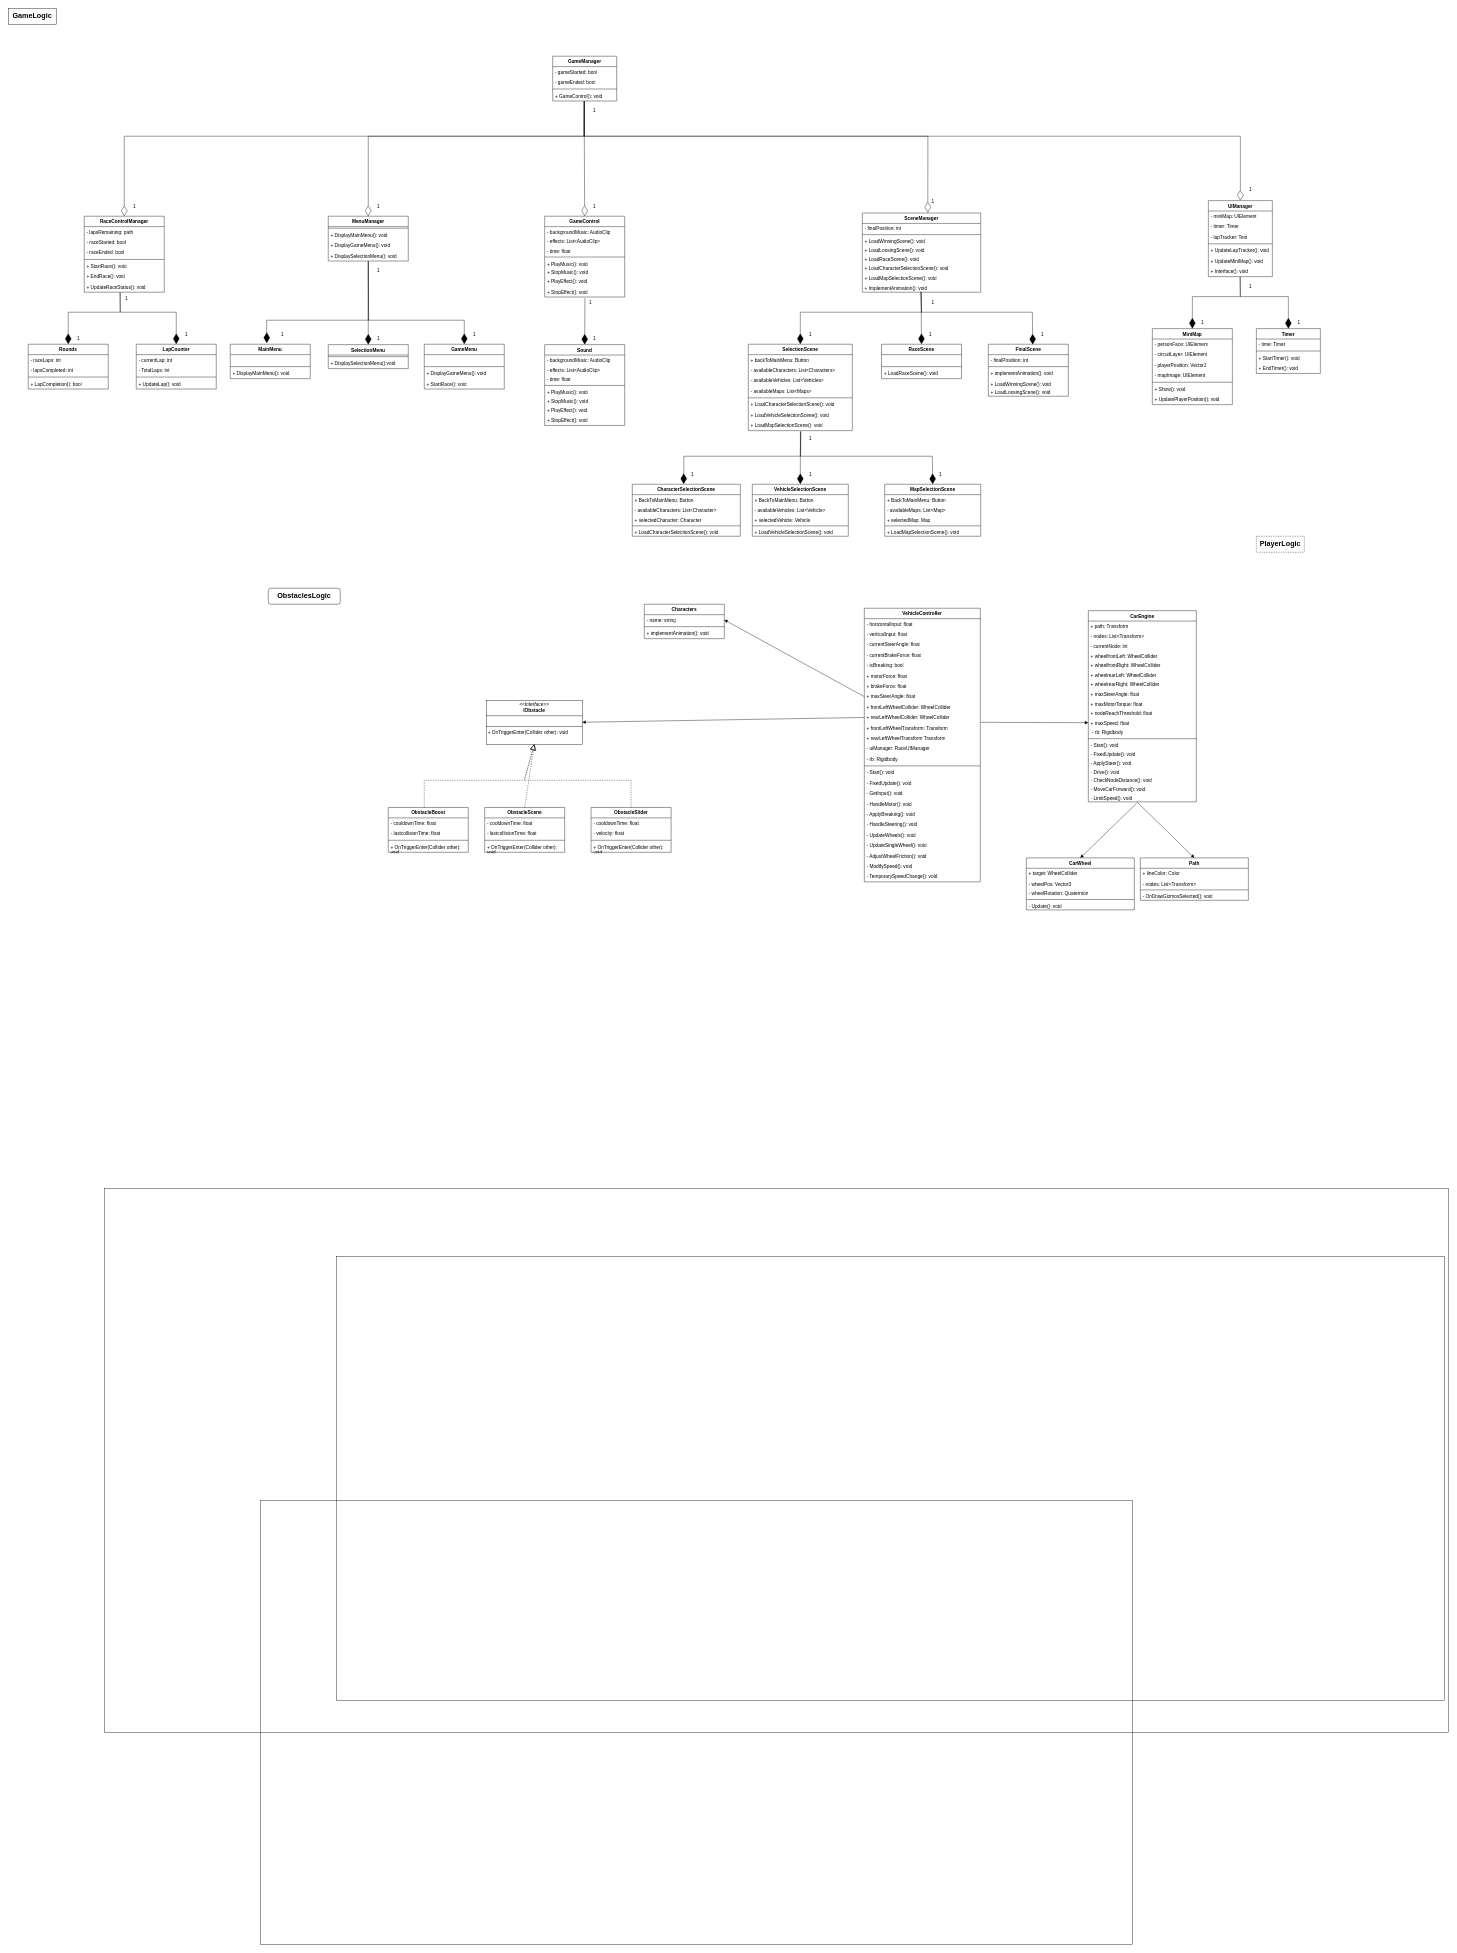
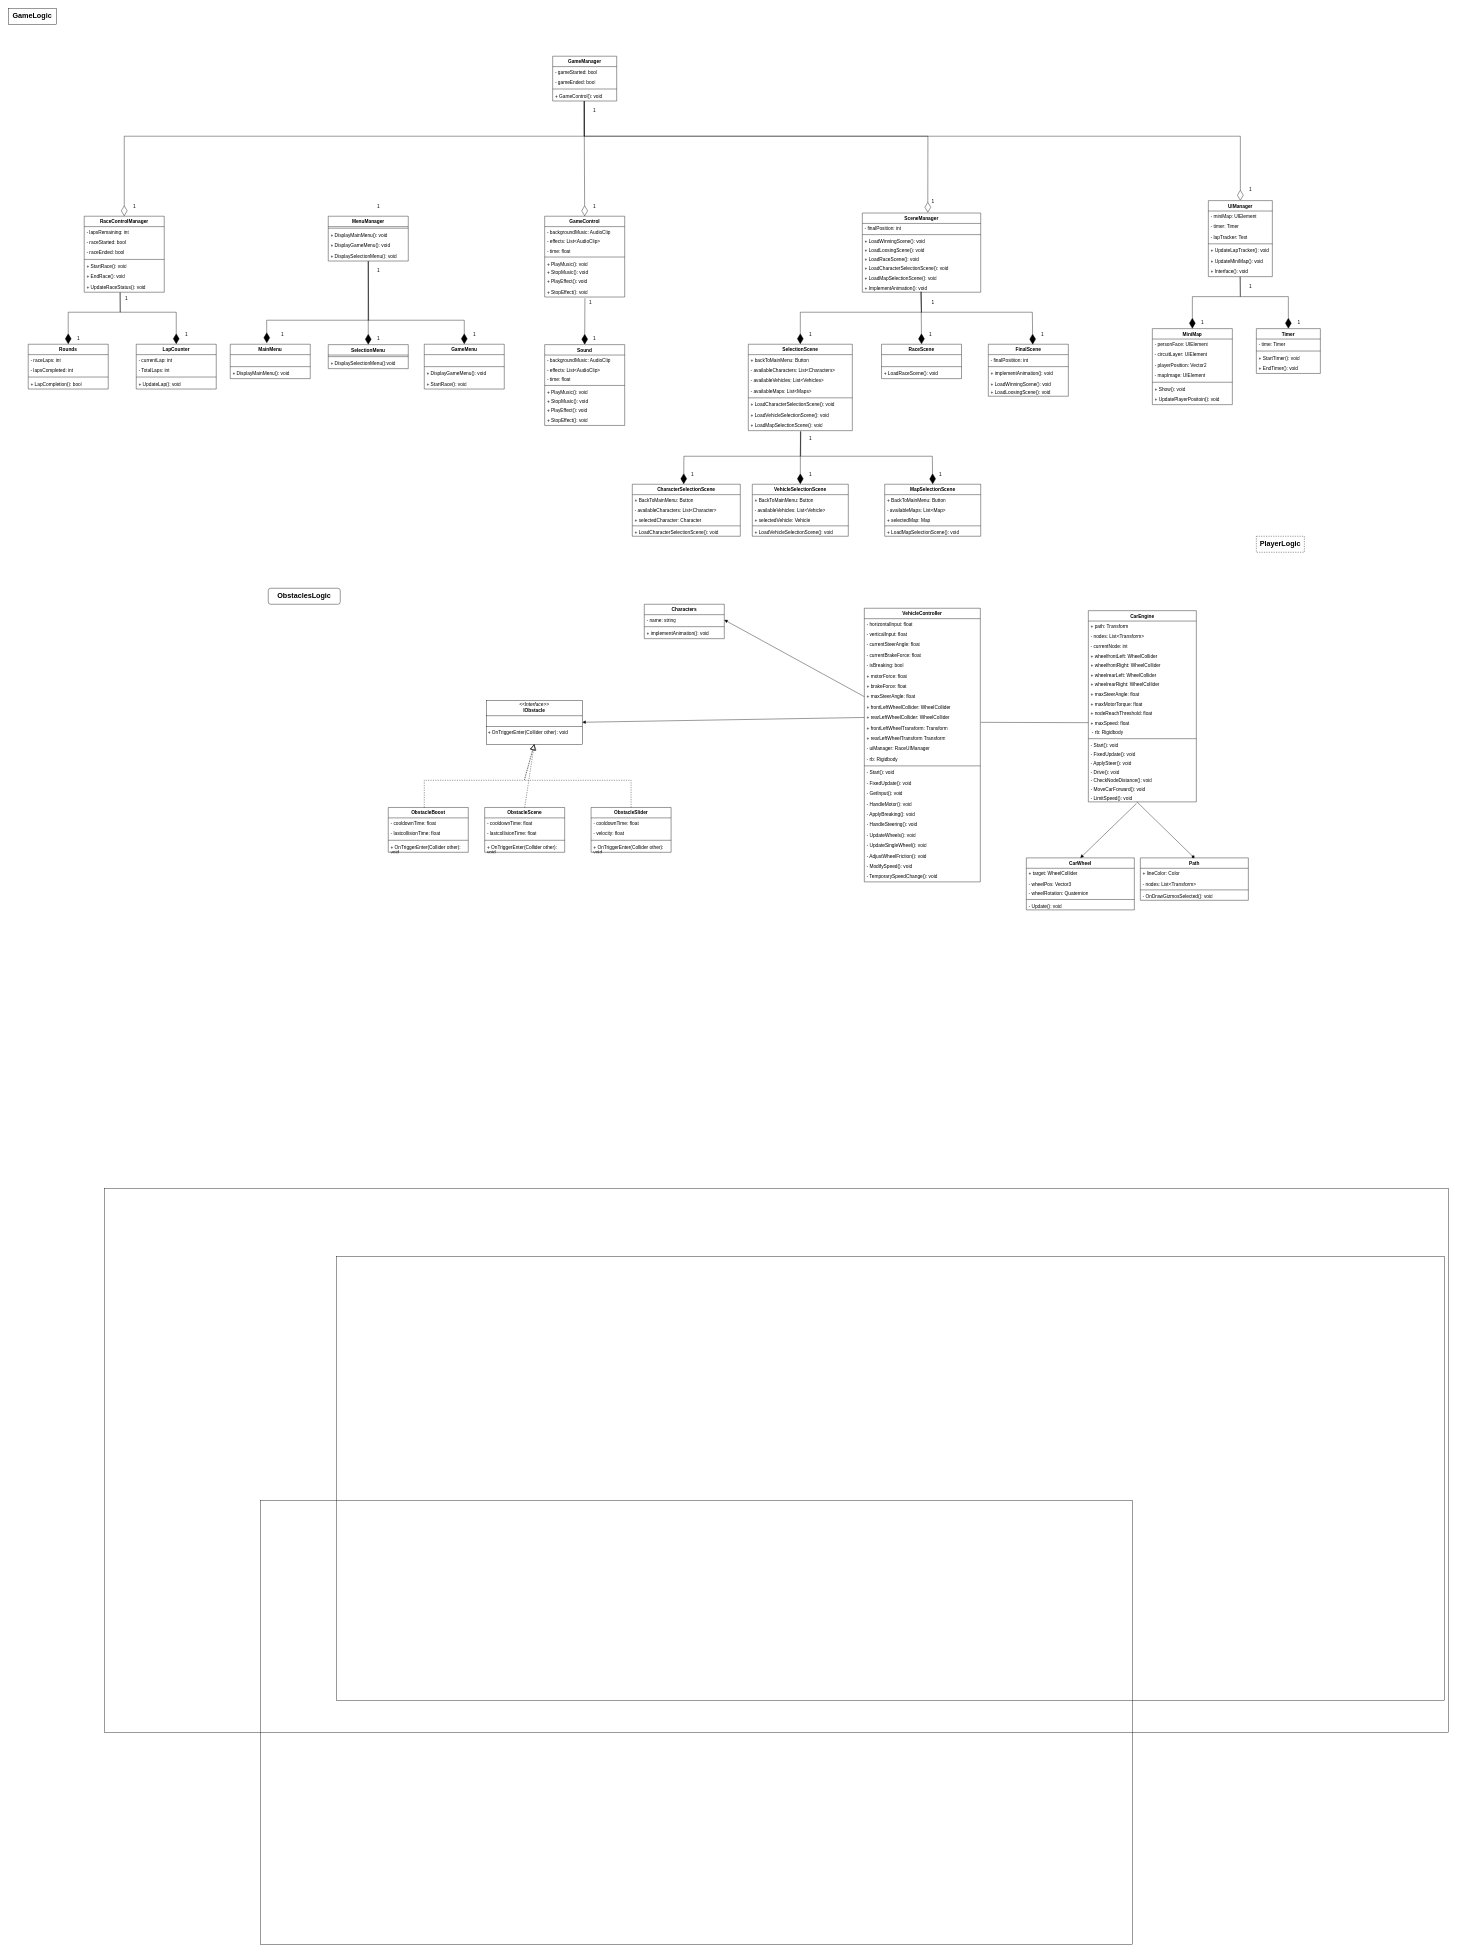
edge "+ GameControl(): void" -> "MenuManager": removed
node "- lapsRemaining: path": label "- lapsRemaining: path" -> "- lapsRemaining: int"
edge "+ rearLeftWheelCollider: WheelCollider" -> "+ maxSpeed: float": arrowhead block -> none
edge "- LimitSpeed(): void" -> "Path": arrowhead block -> diamond
